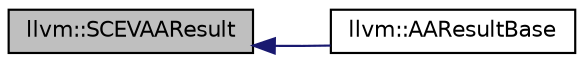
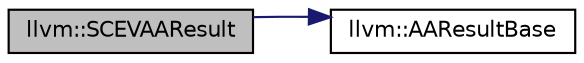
edge "llvm::AAResultBase" -> "llvm::SCEVAAResult": reversed
